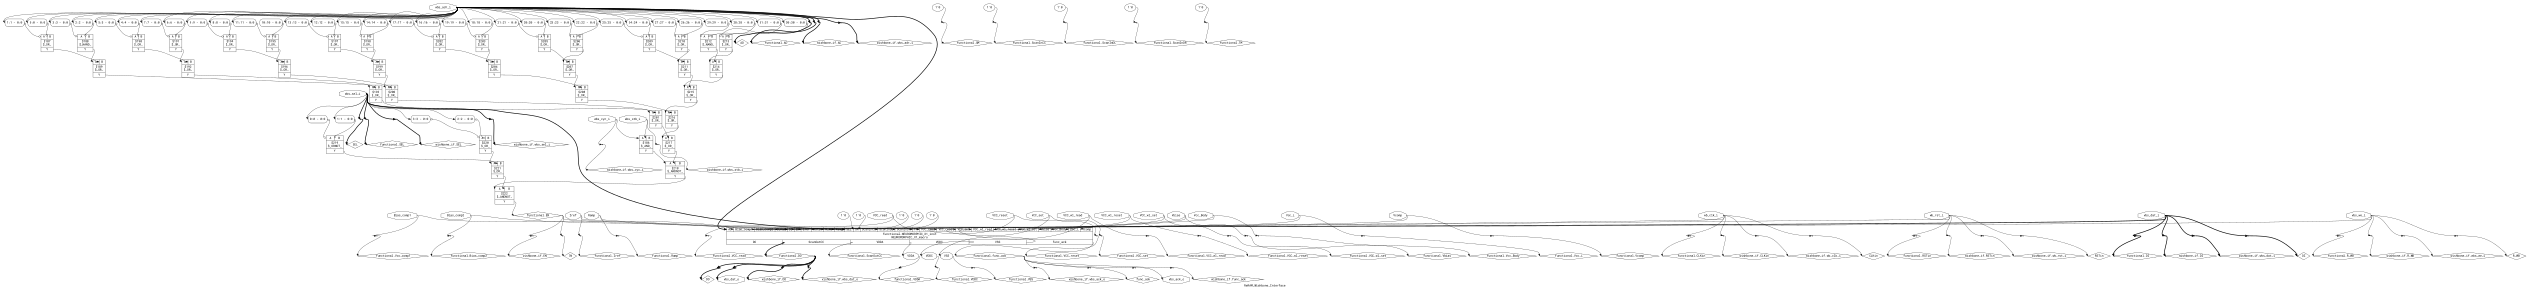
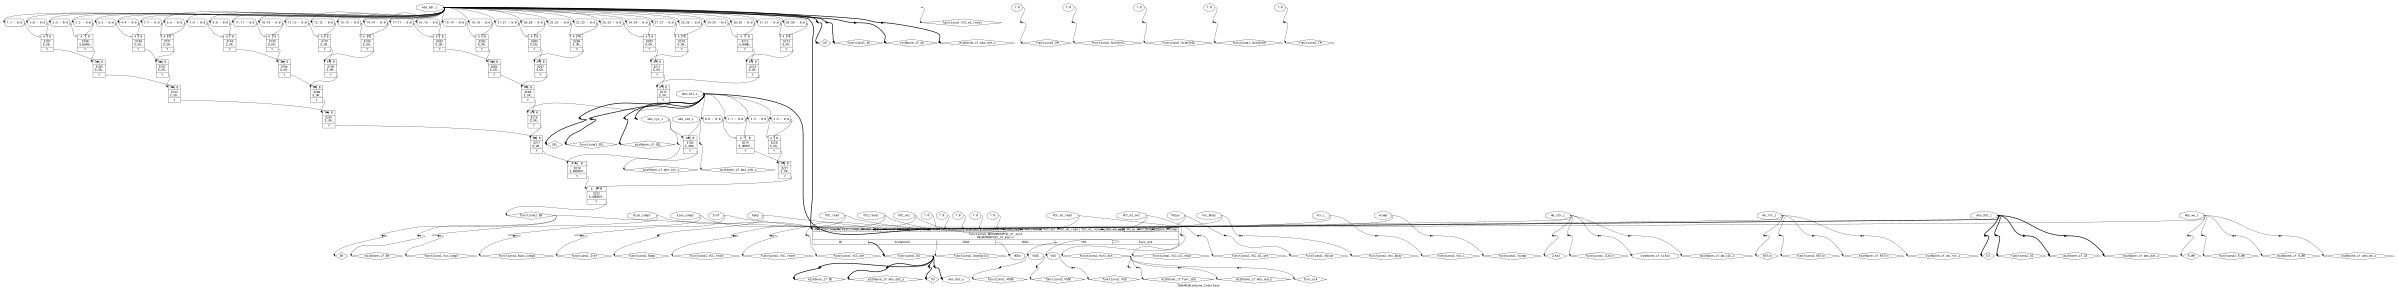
edge "wbs_adr_i" -> "10:10 - 0:0": added
node "wishbone_if.wbs_sel_i": removed
node "VCC_wl_reset": removed
node "wishbone_if.CLKin": shape diamond -> octagon
node "wbs_ack_o": removed
